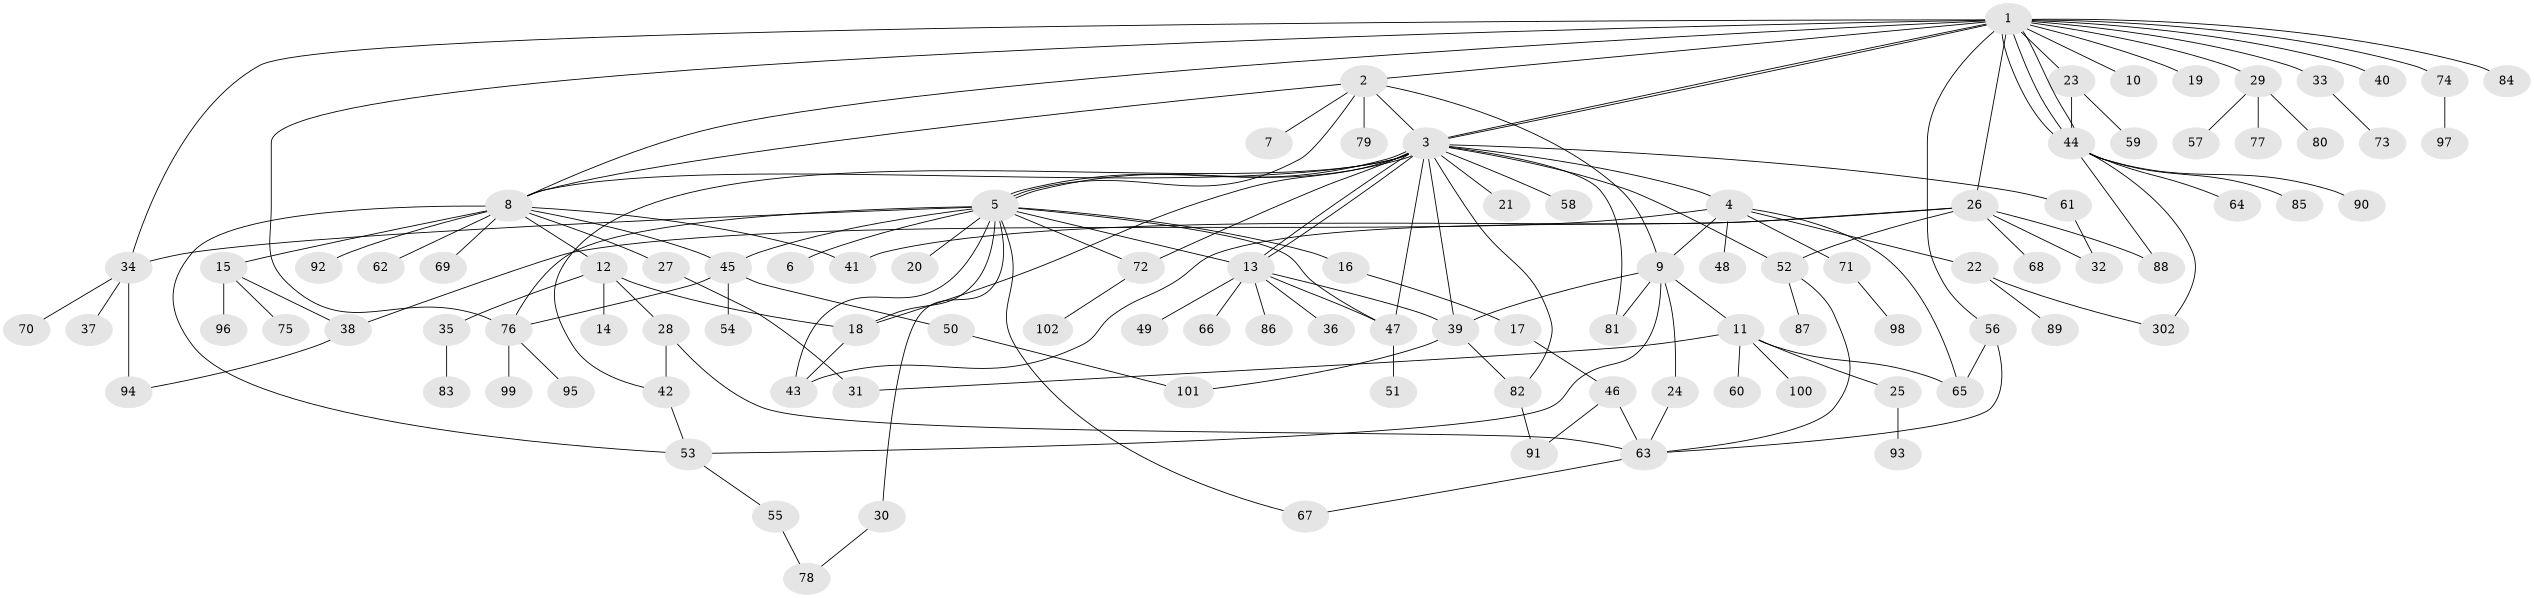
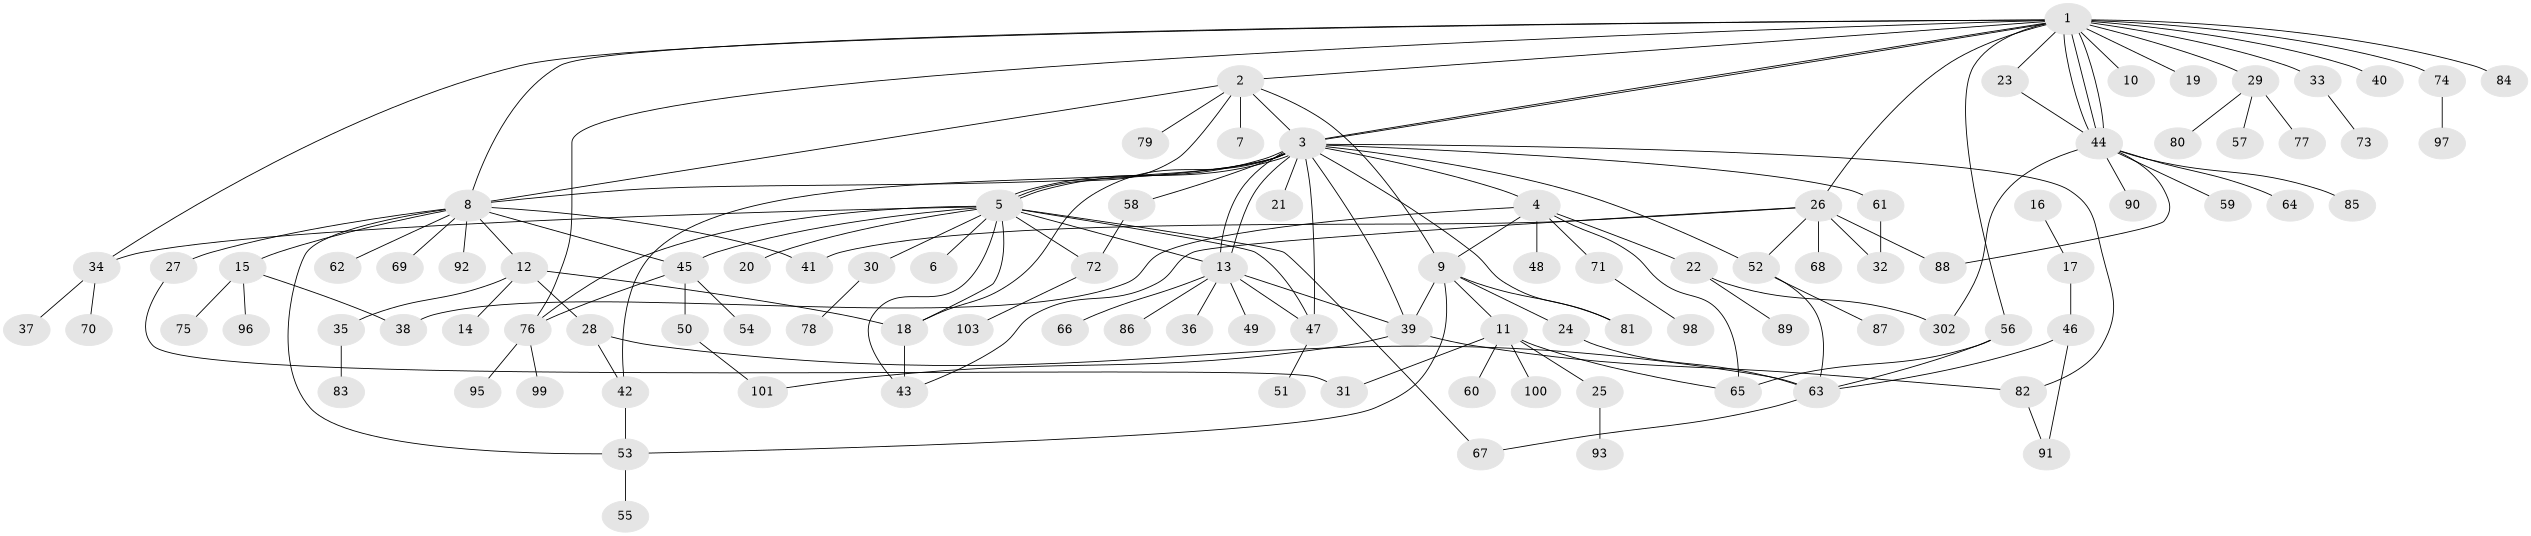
edge "23" -- "59": now "44" -- "59"
edge "3" -- "72": now "58" -- "72"
edge "5" -- "16": removed
node "102": label "102" -> "103"
node "94": removed
edge "55" -- "78": removed
